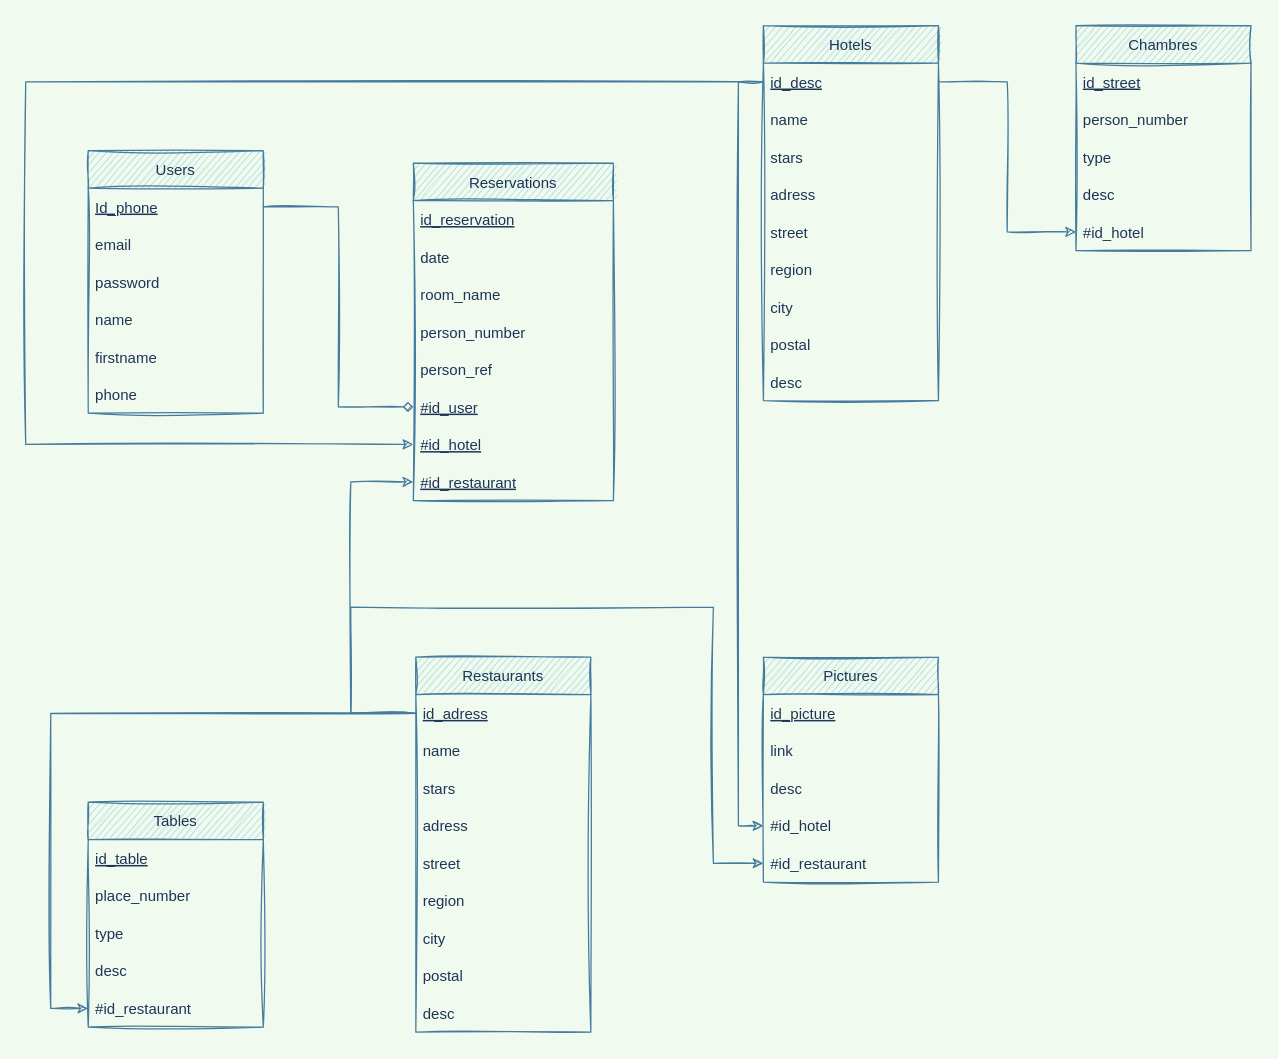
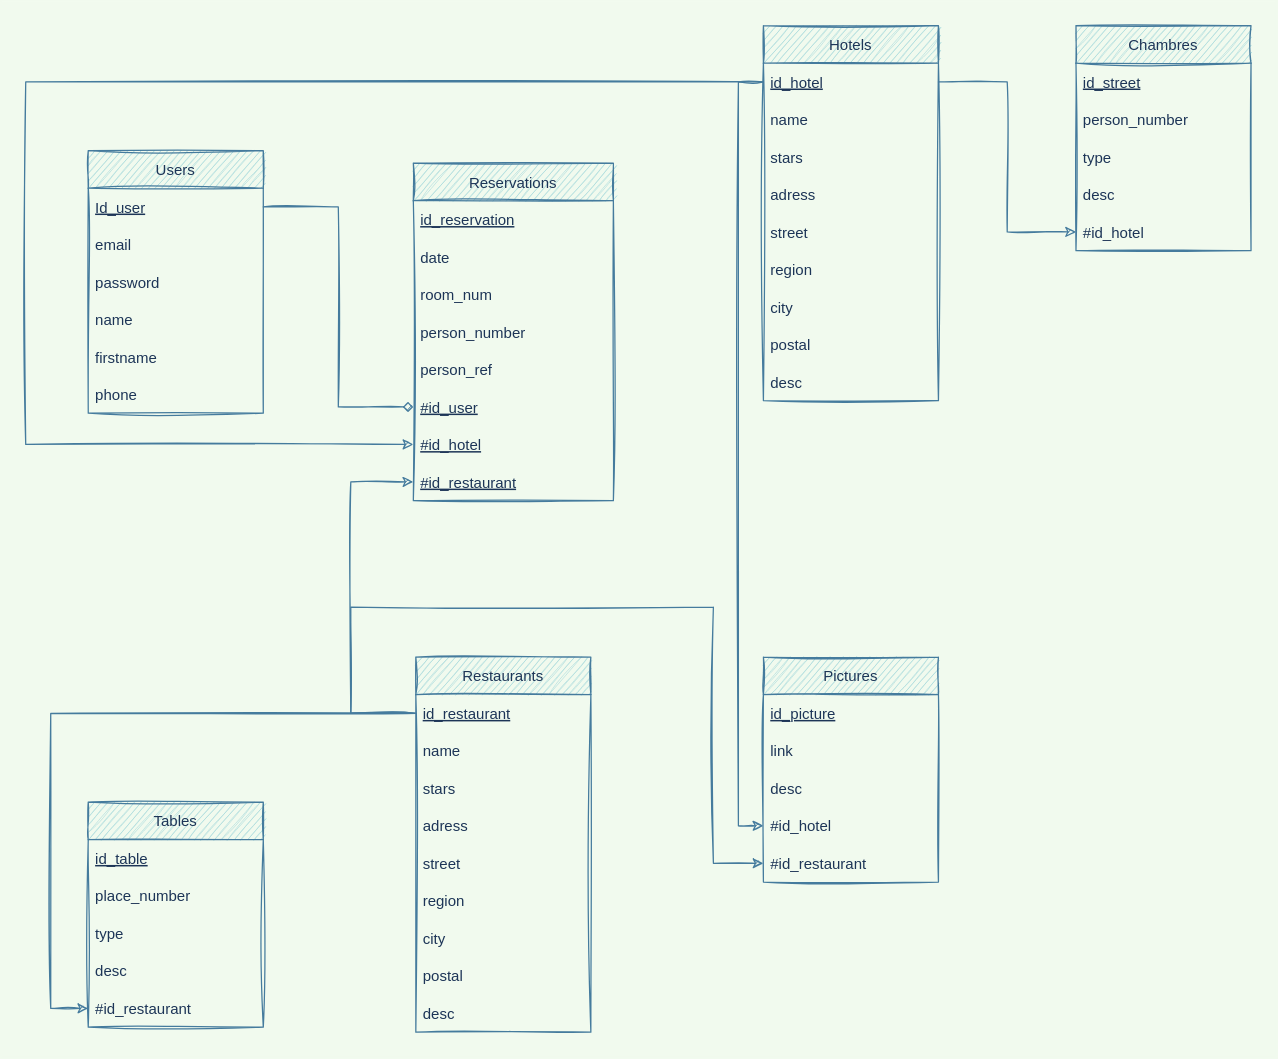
node "id_desc": label "id_desc" -> "id_hotel"
node "Id_phone": label "Id_phone" -> "Id_user"
node "room_name": label "room_name" -> "room_num"
node "id_adress": label "id_adress" -> "id_restaurant"
